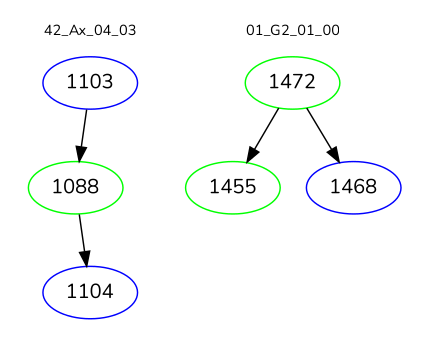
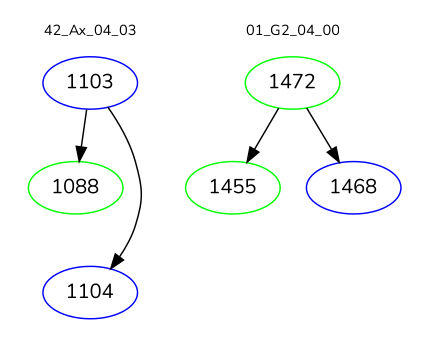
cluster "01_G2_01_00": label "01_G2_01_00" -> "01_G2_04_00"
edge "1088" -> "1104": now "1103" -> "1104"
